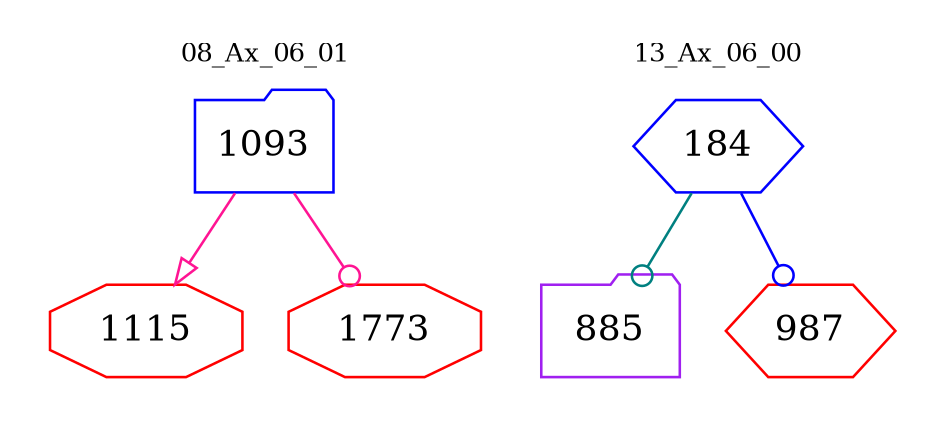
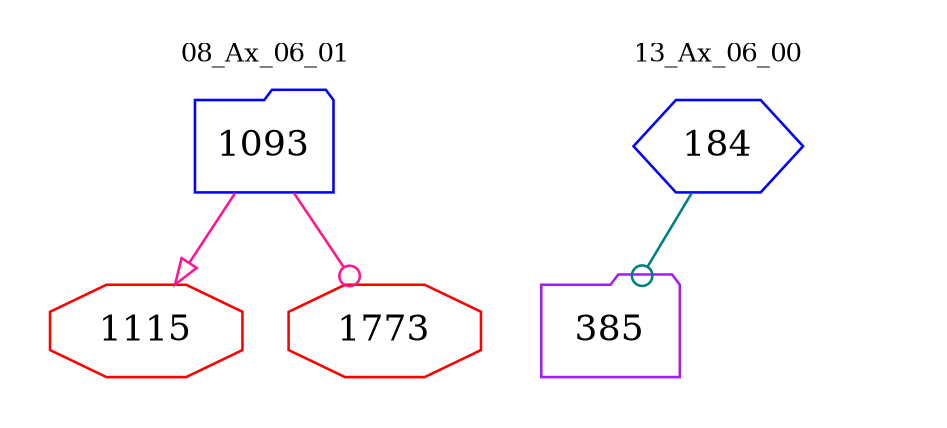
node "885": label "885" -> "385"
node "987": removed
